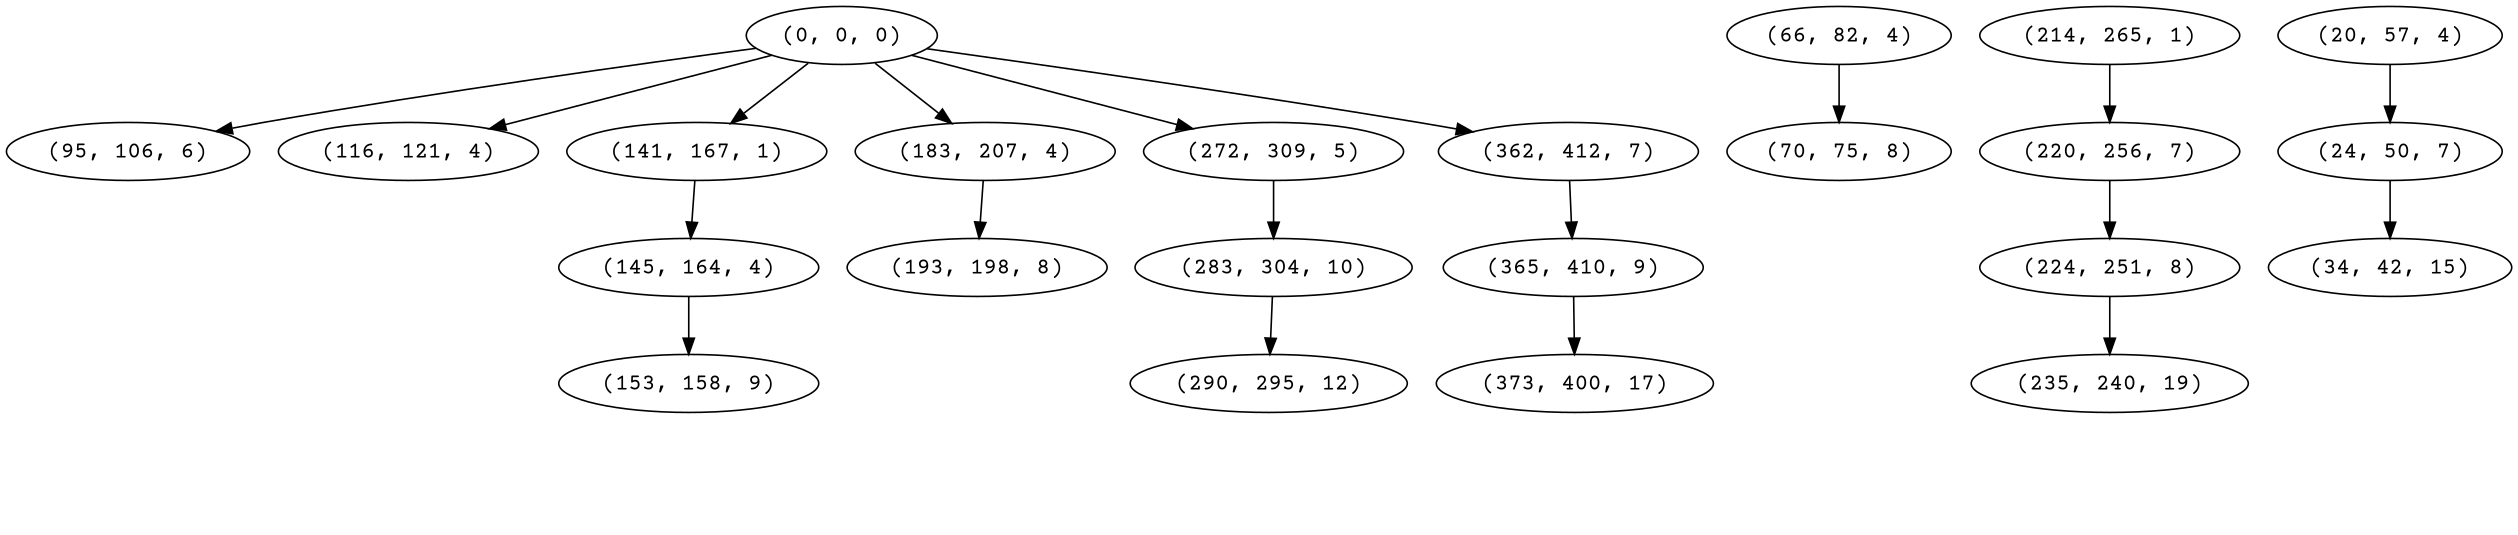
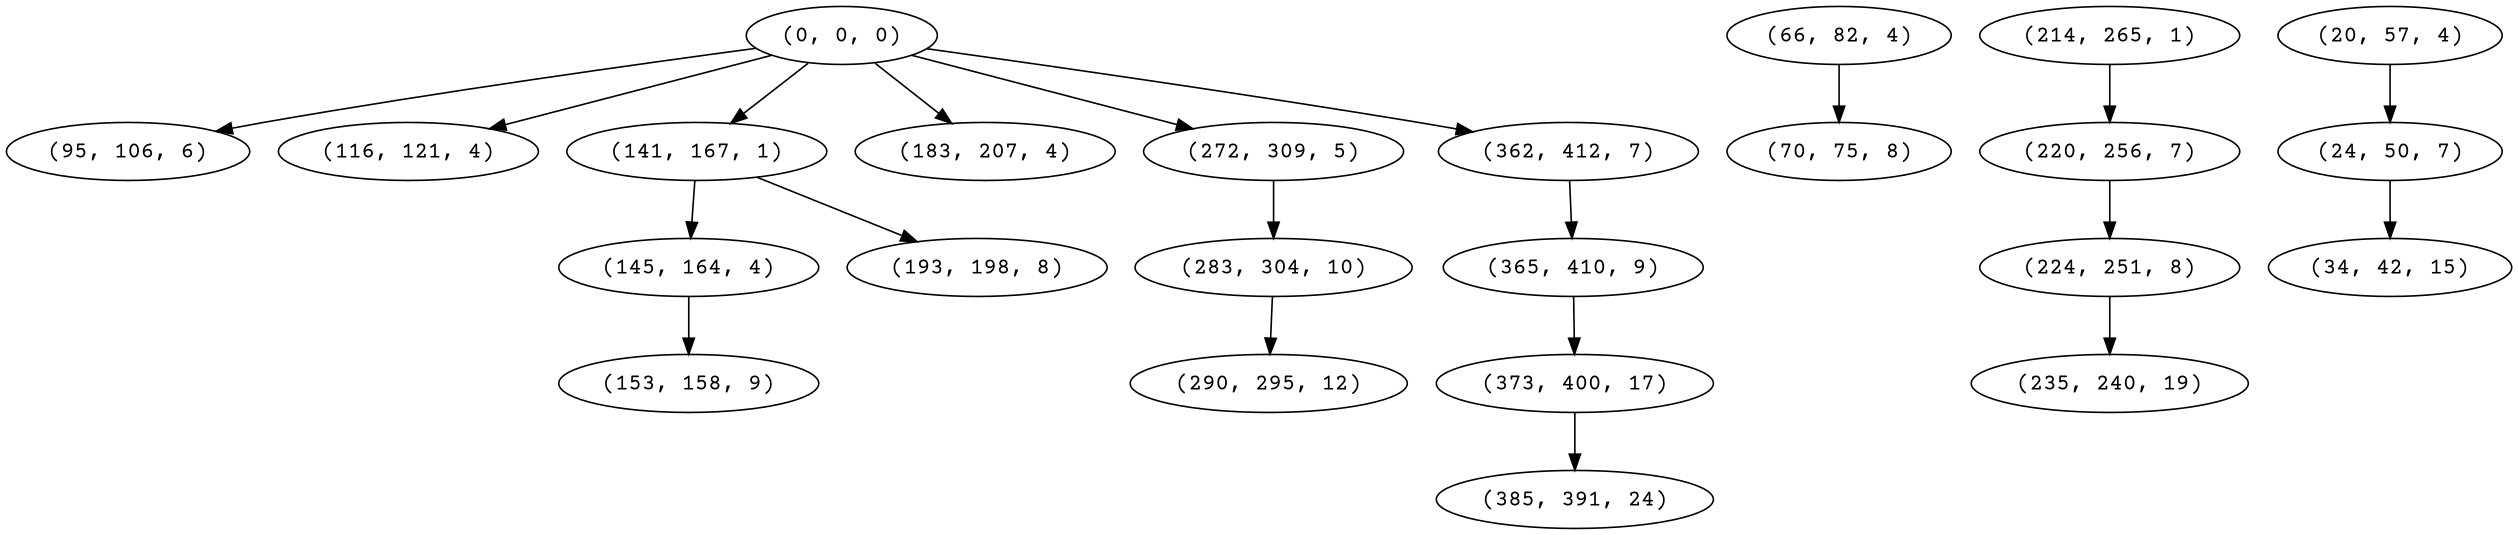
edge "(183, 207, 4)" -> "(193, 198, 8)": now "(141, 167, 1)" -> "(193, 198, 8)"
node "(385, 391, 24)": added
